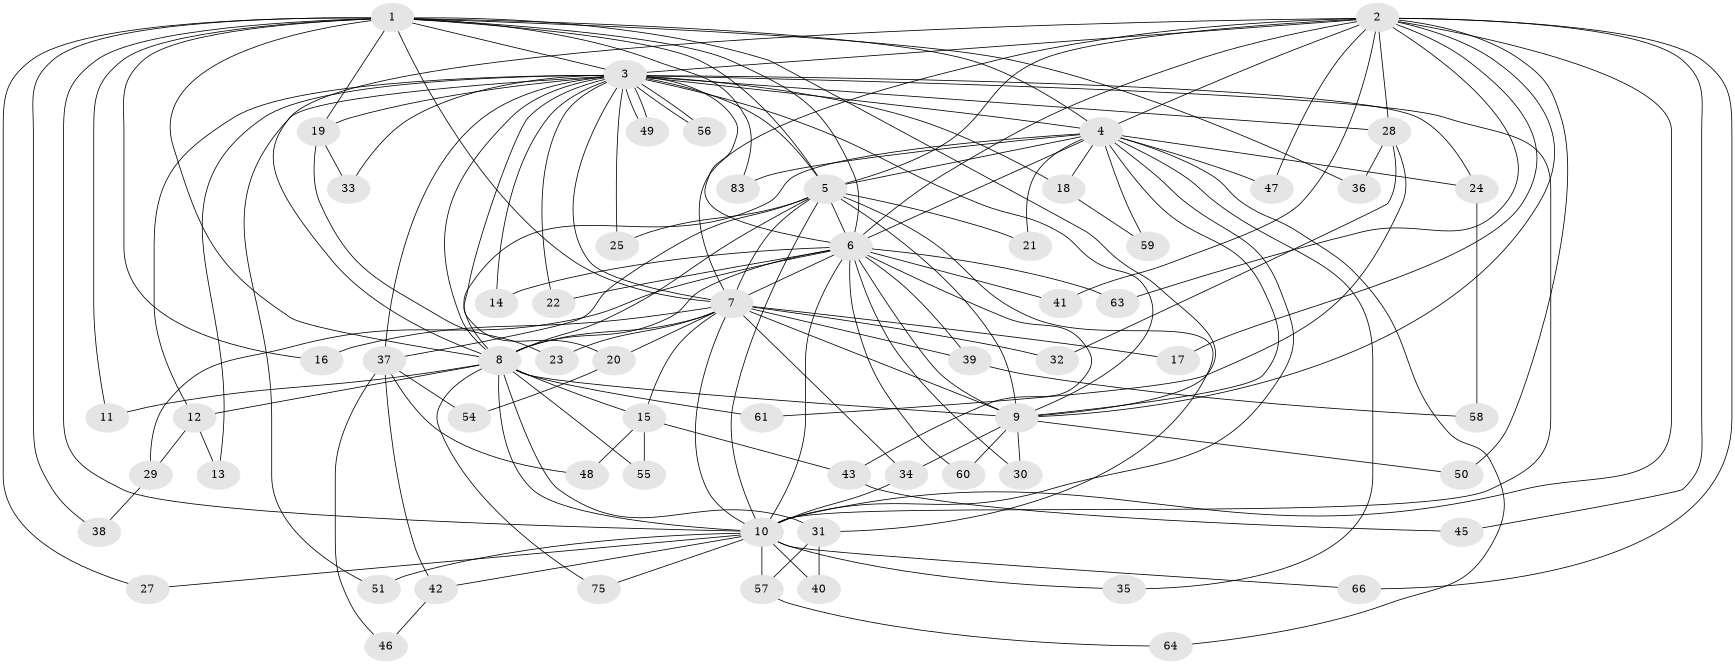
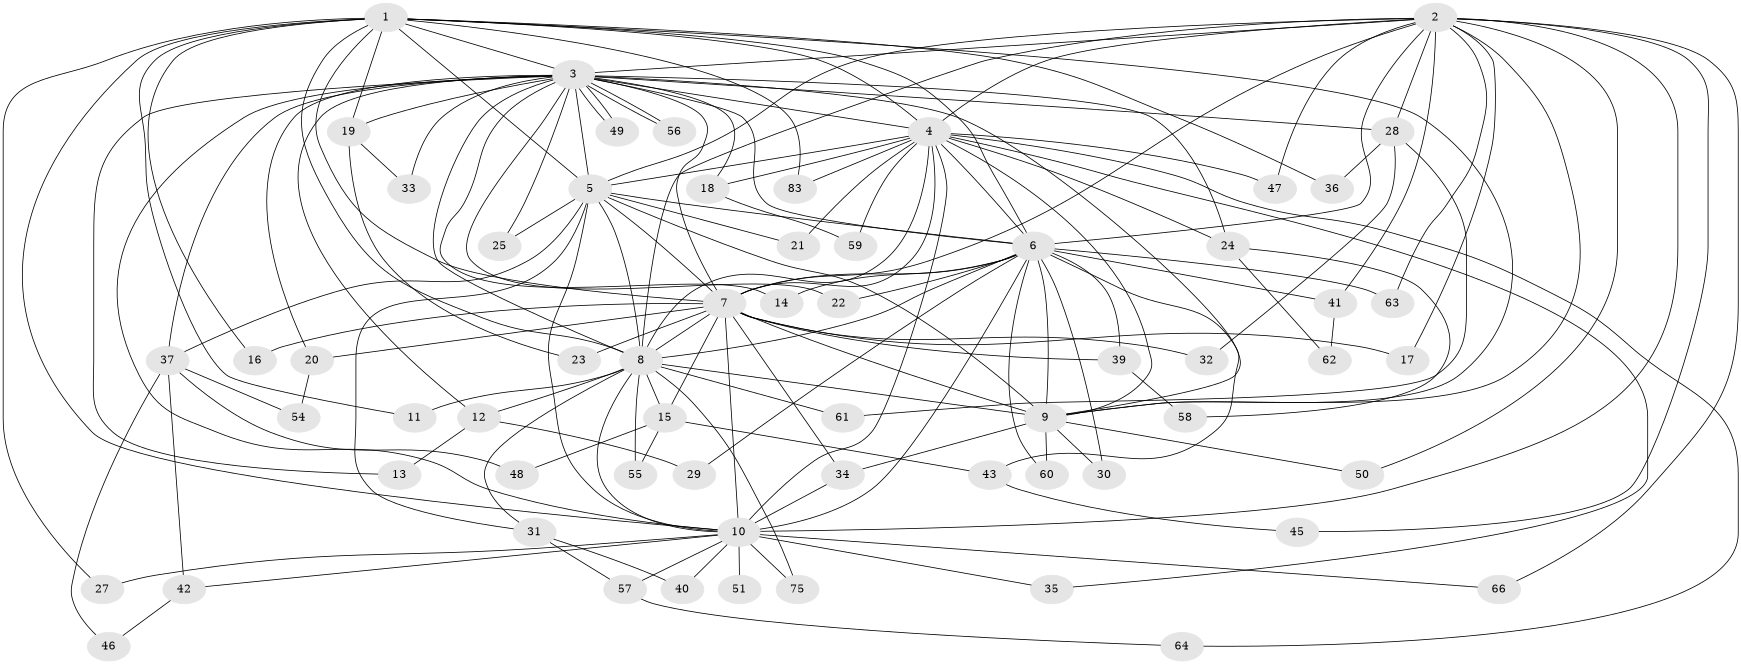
edge "3" -- "51": removed
edge "4" -- "7": added
node "62": added
node "38": removed
